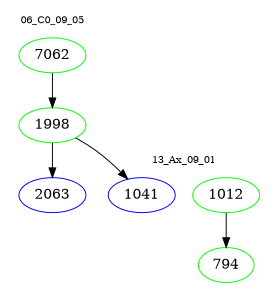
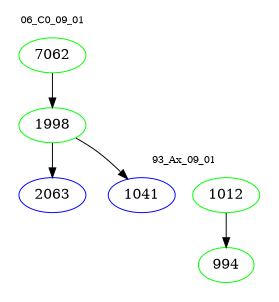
cluster "06_C0_09_05": label "06_C0_09_05" -> "06_C0_09_01"
cluster "13_Ax_09_01": label "13_Ax_09_01" -> "93_Ax_09_01"
node "794": label "794" -> "994"
